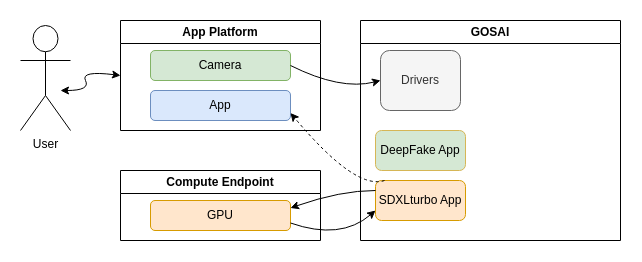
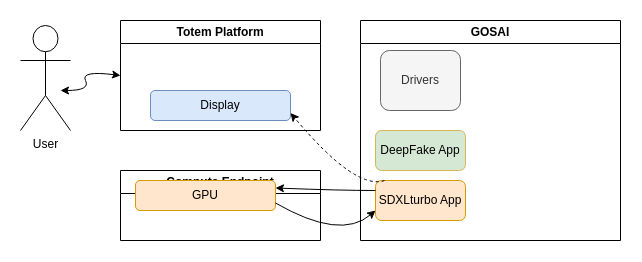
node "App Platform": label "App Platform" -> "Totem Platform"
node "Camera": removed
edge "Camera" -> "Drivers": removed
node "App": label "App" -> "Display"
node "GPU": moved (221, 216) -> (206, 196)
